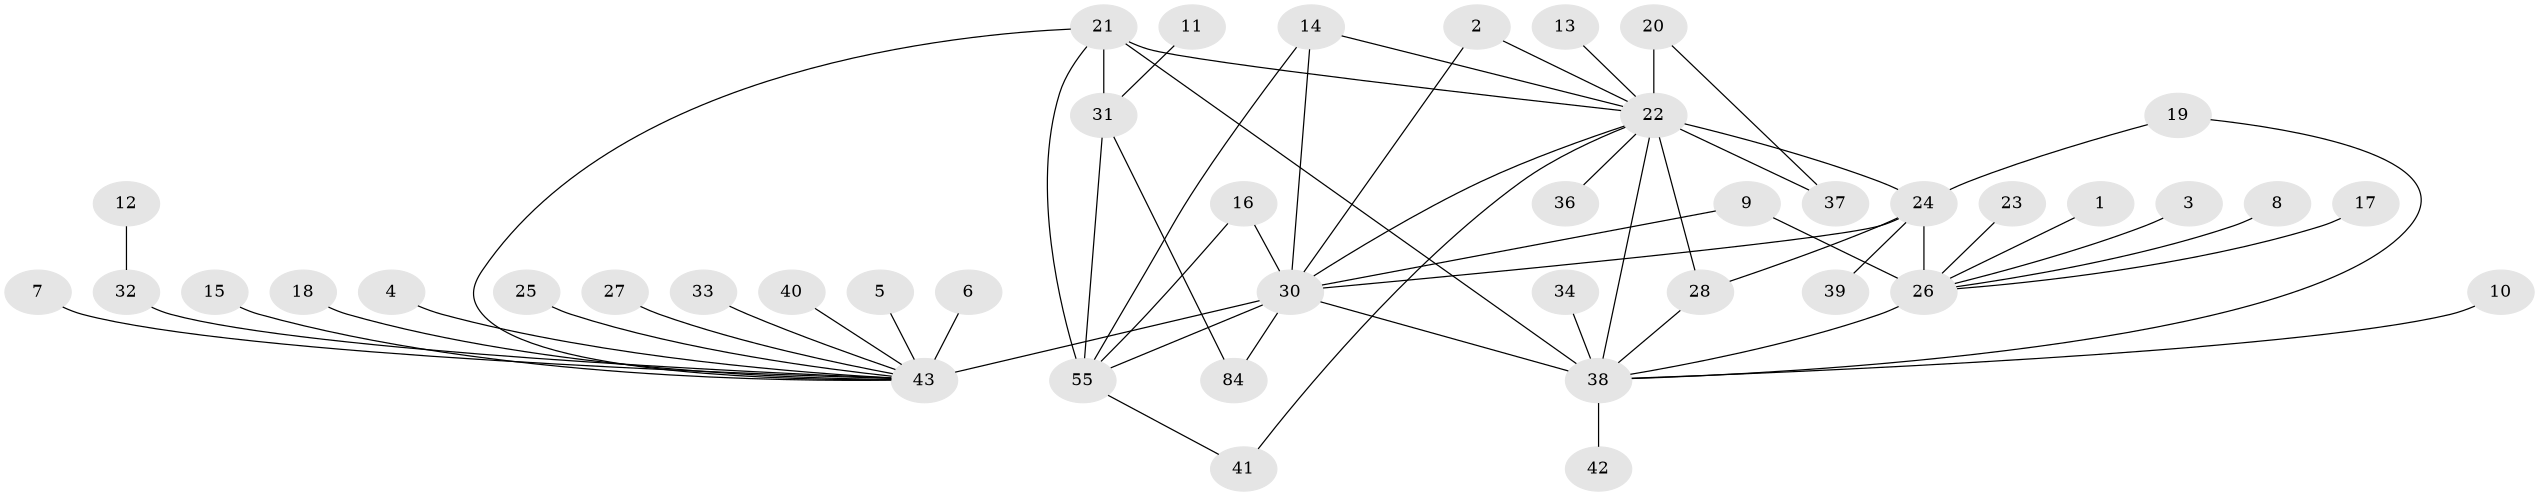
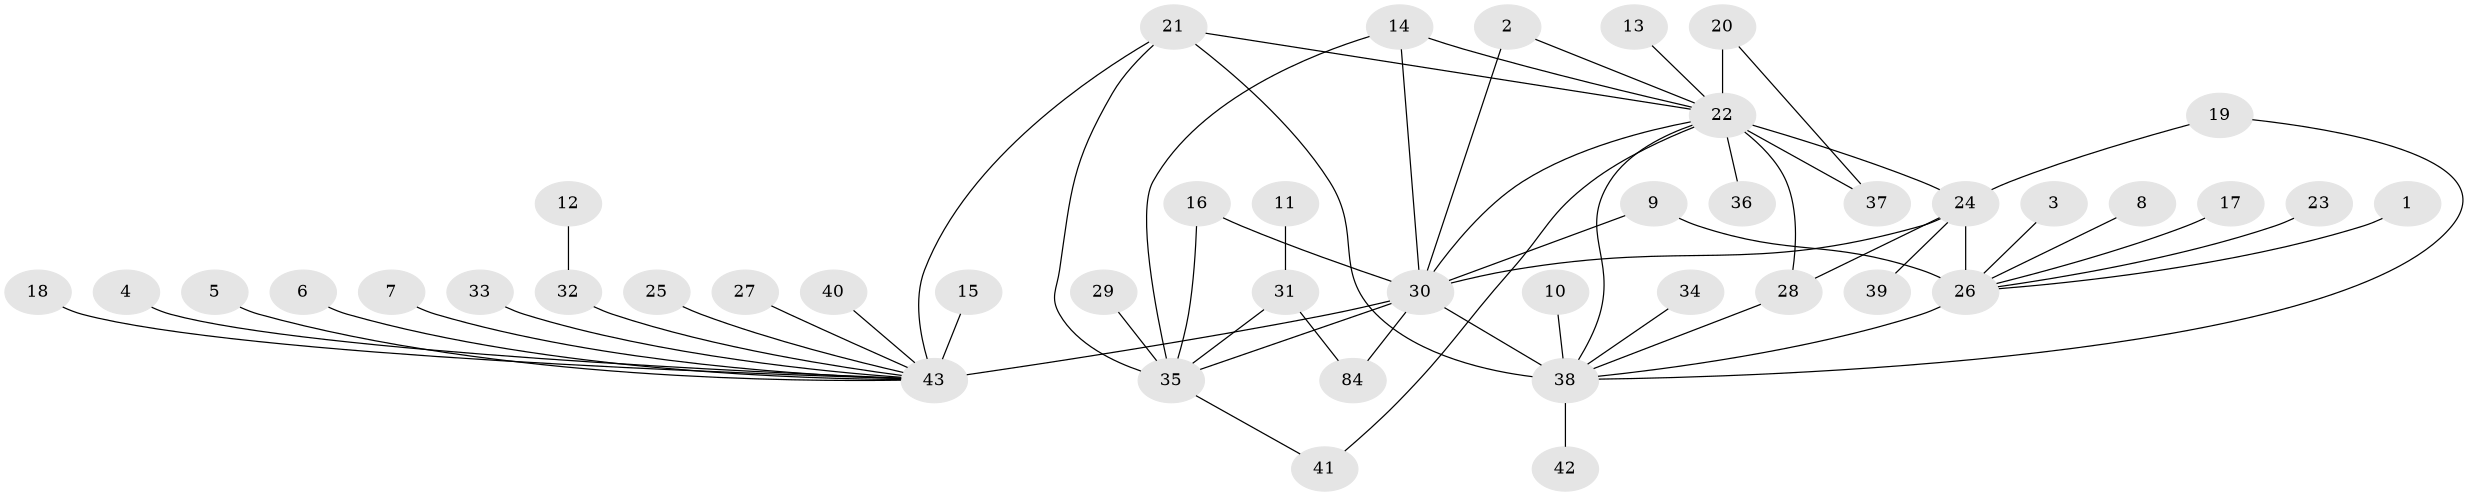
edge "21" -- "31": removed
node "29": added
node "55": label "55" -> "35"
